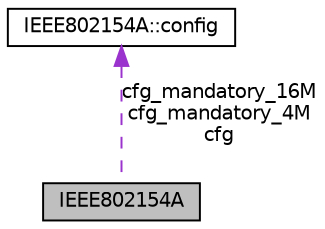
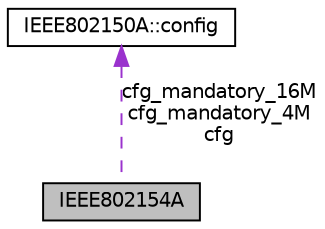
node "IEEE802154A::config": label "IEEE802154A::config" -> "IEEE802150A::config"
